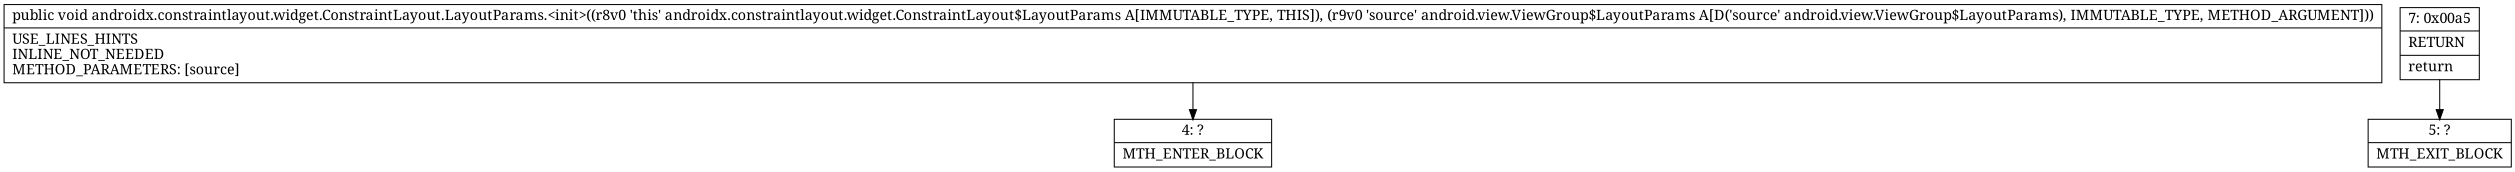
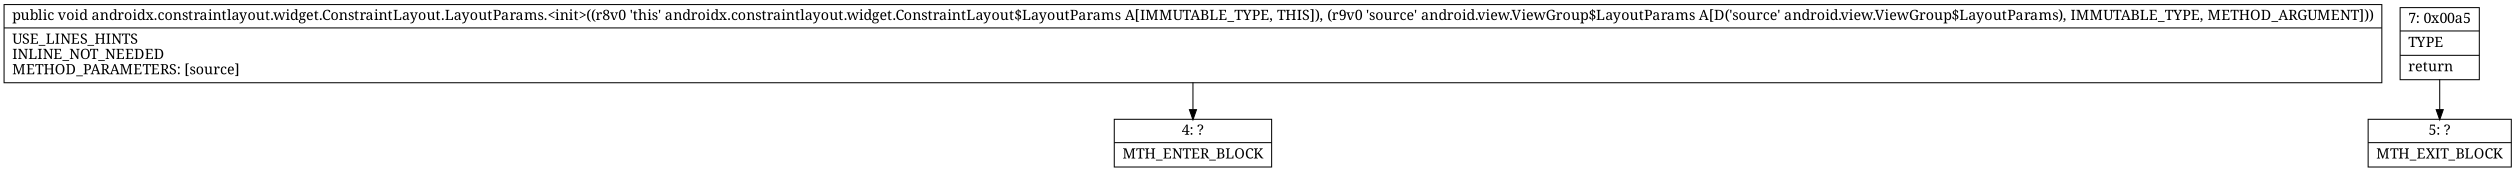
node "7: 0x00a5": text "RETURN" -> "TYPE"
